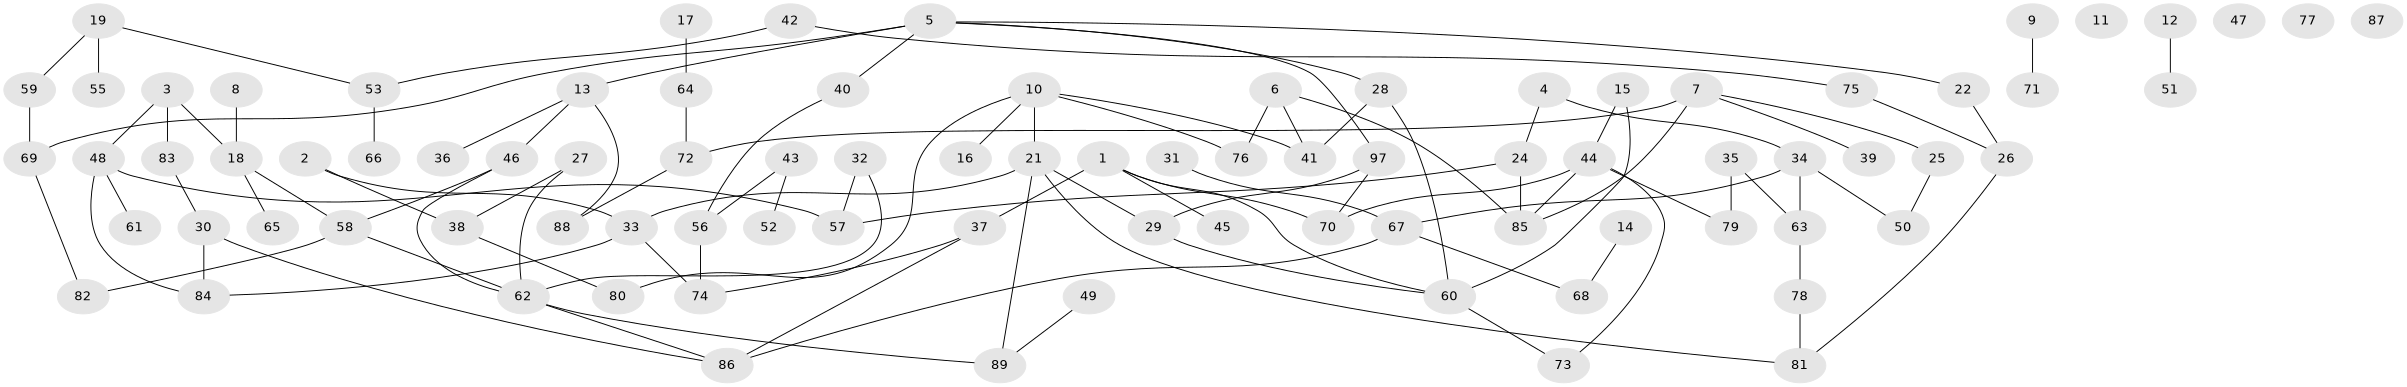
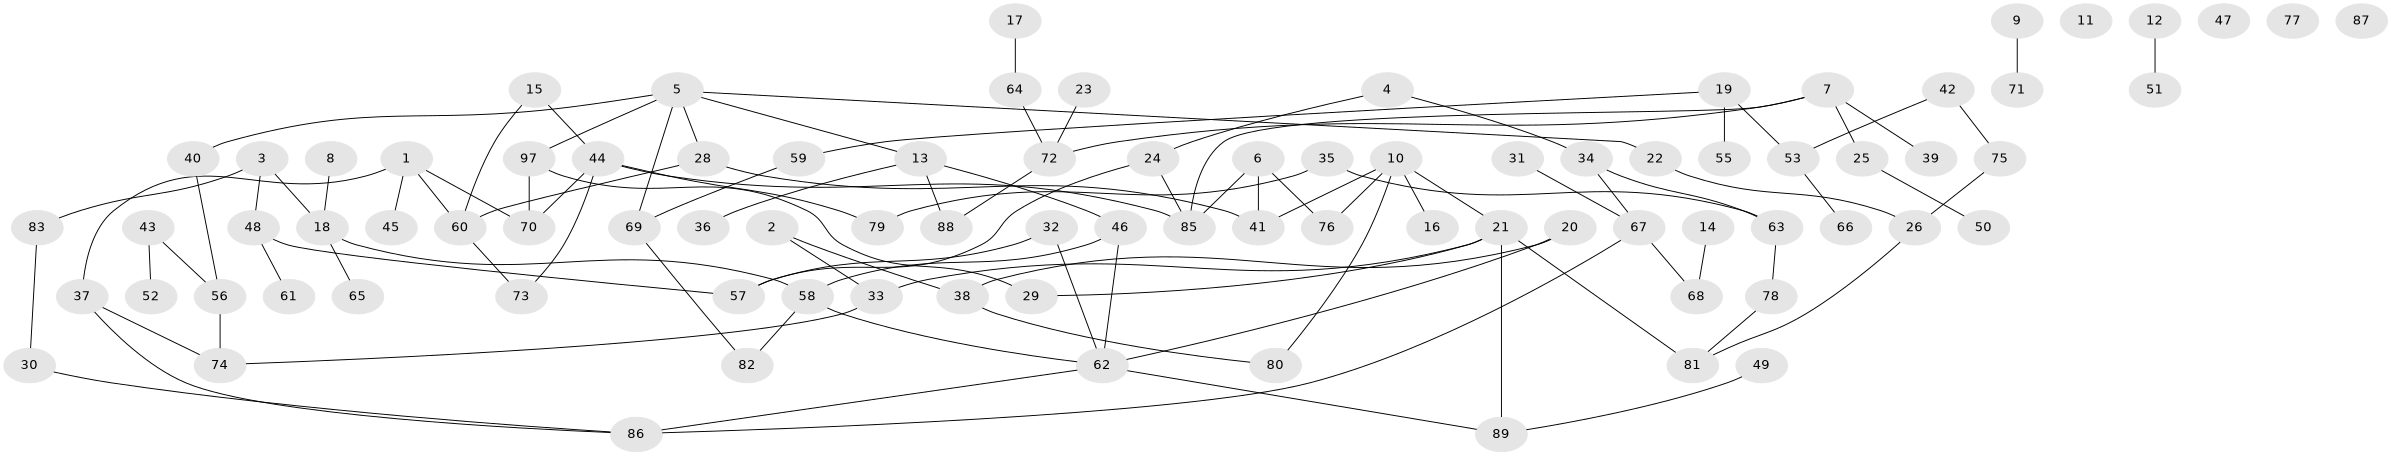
node "23": added
node "27": label "27" -> "20"
edge "34" -- "50": removed
edge "29" -- "60": removed
node "84": removed
